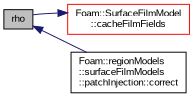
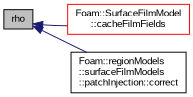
edge "rho" -> "Foam::SurfaceFilmModel ::cacheFilmFields": reversed
